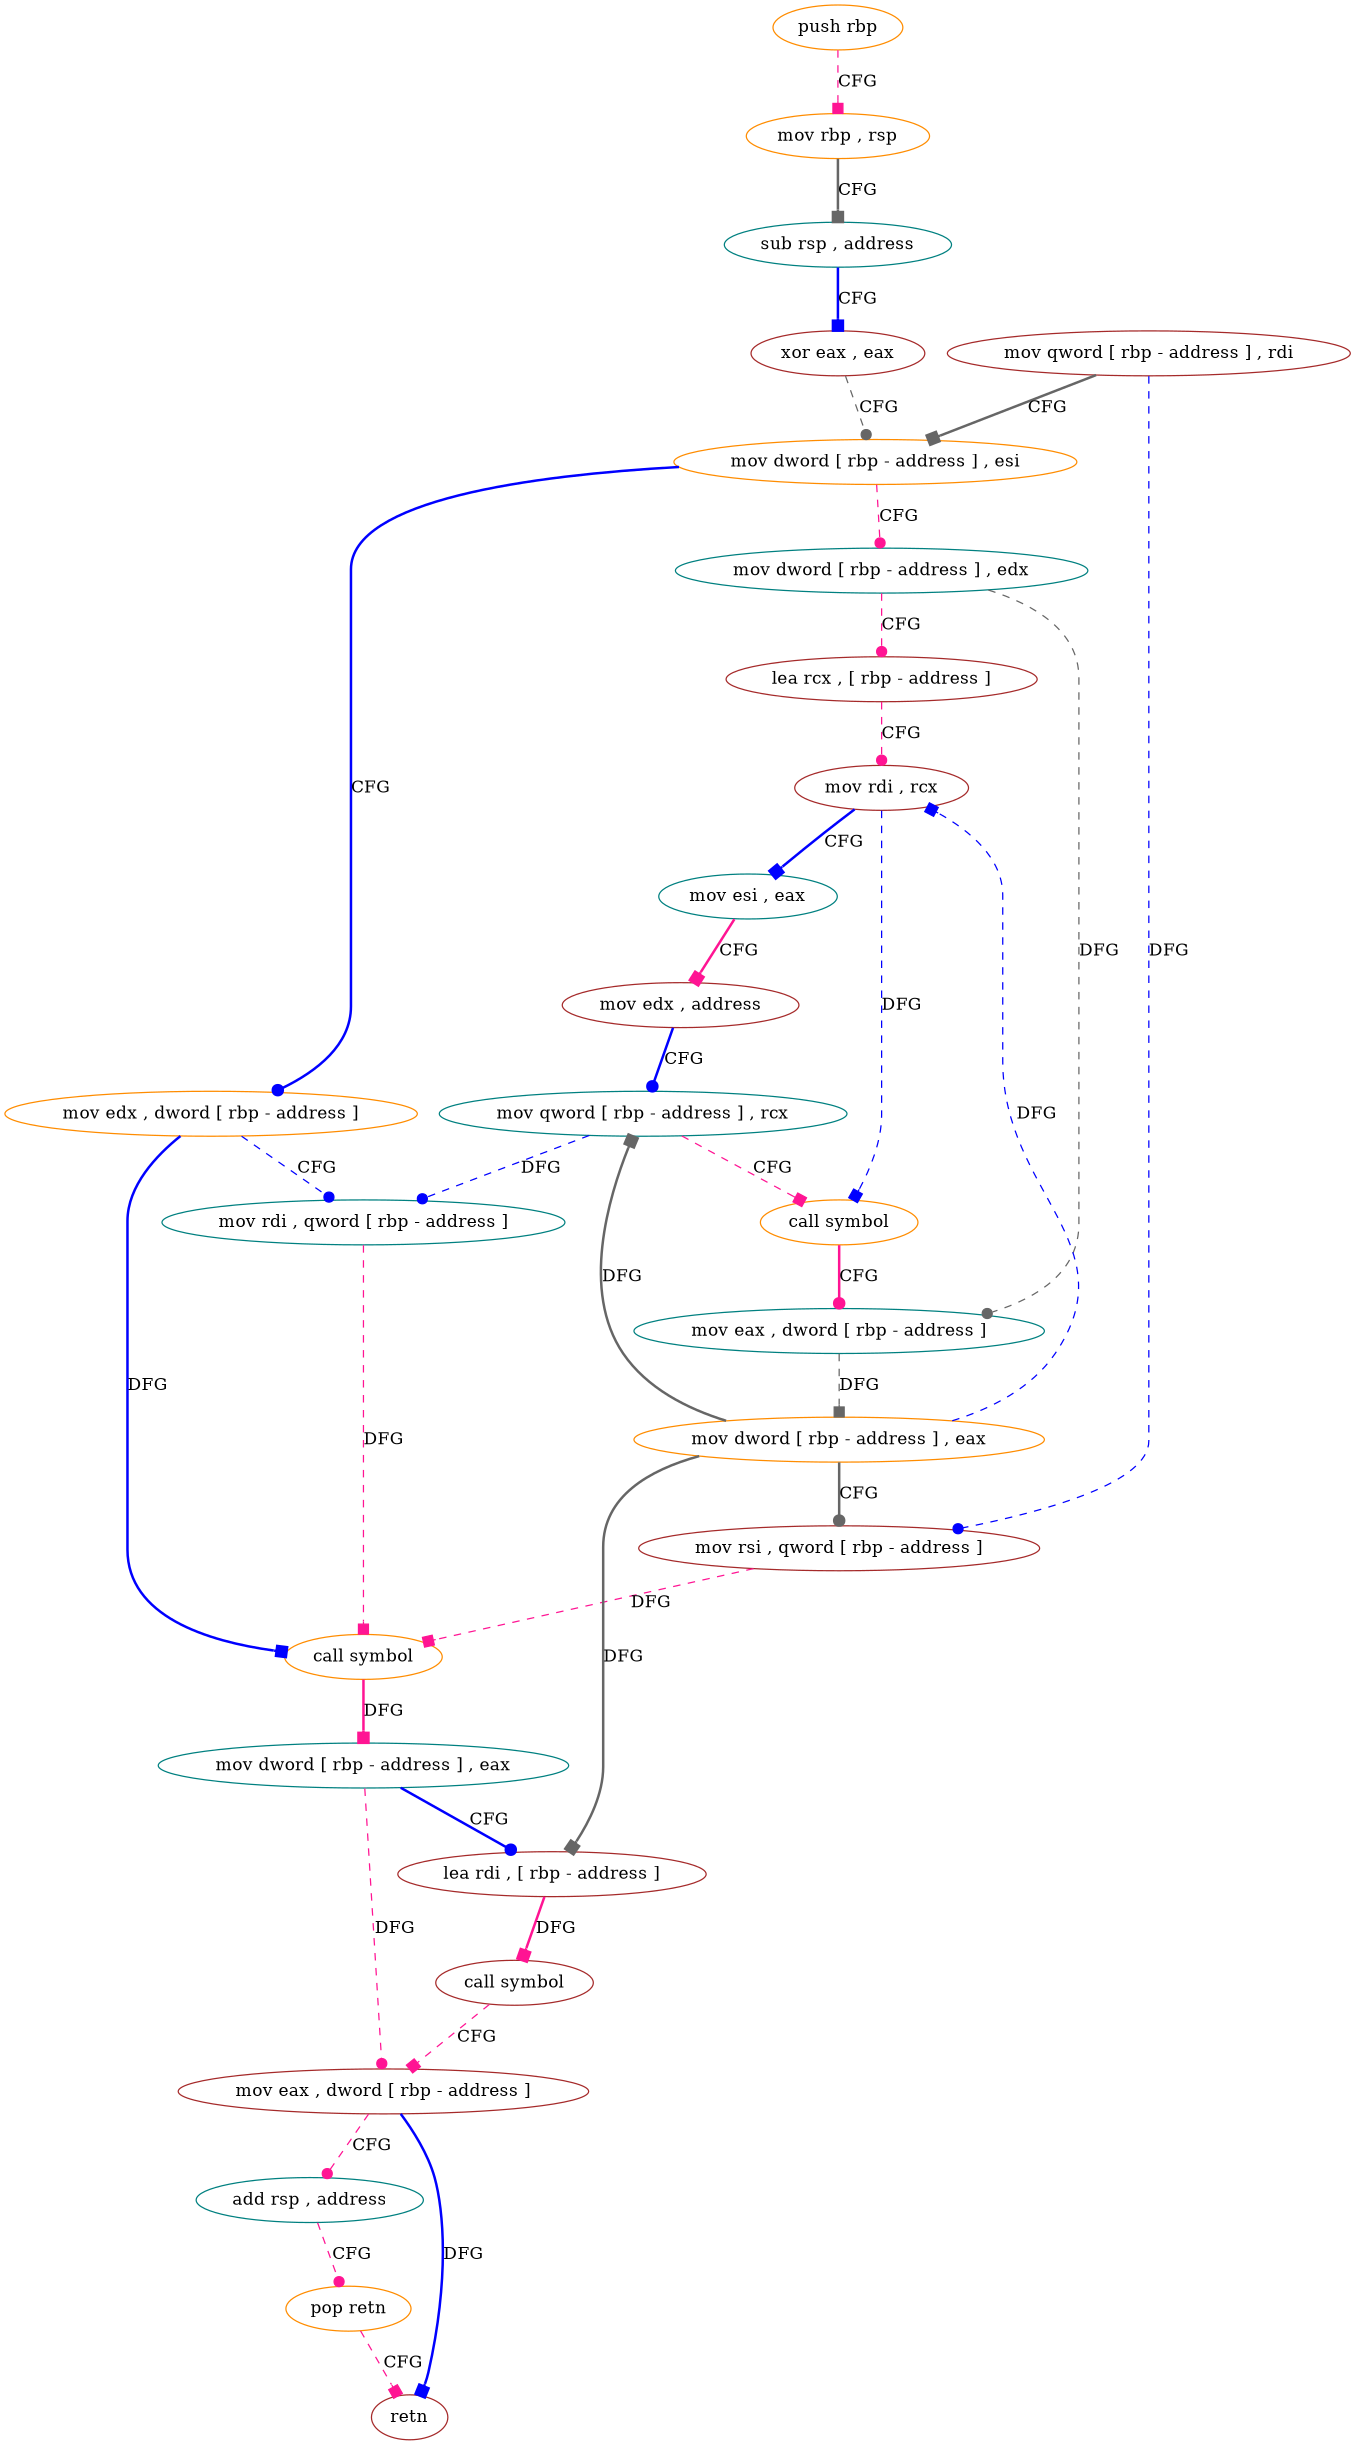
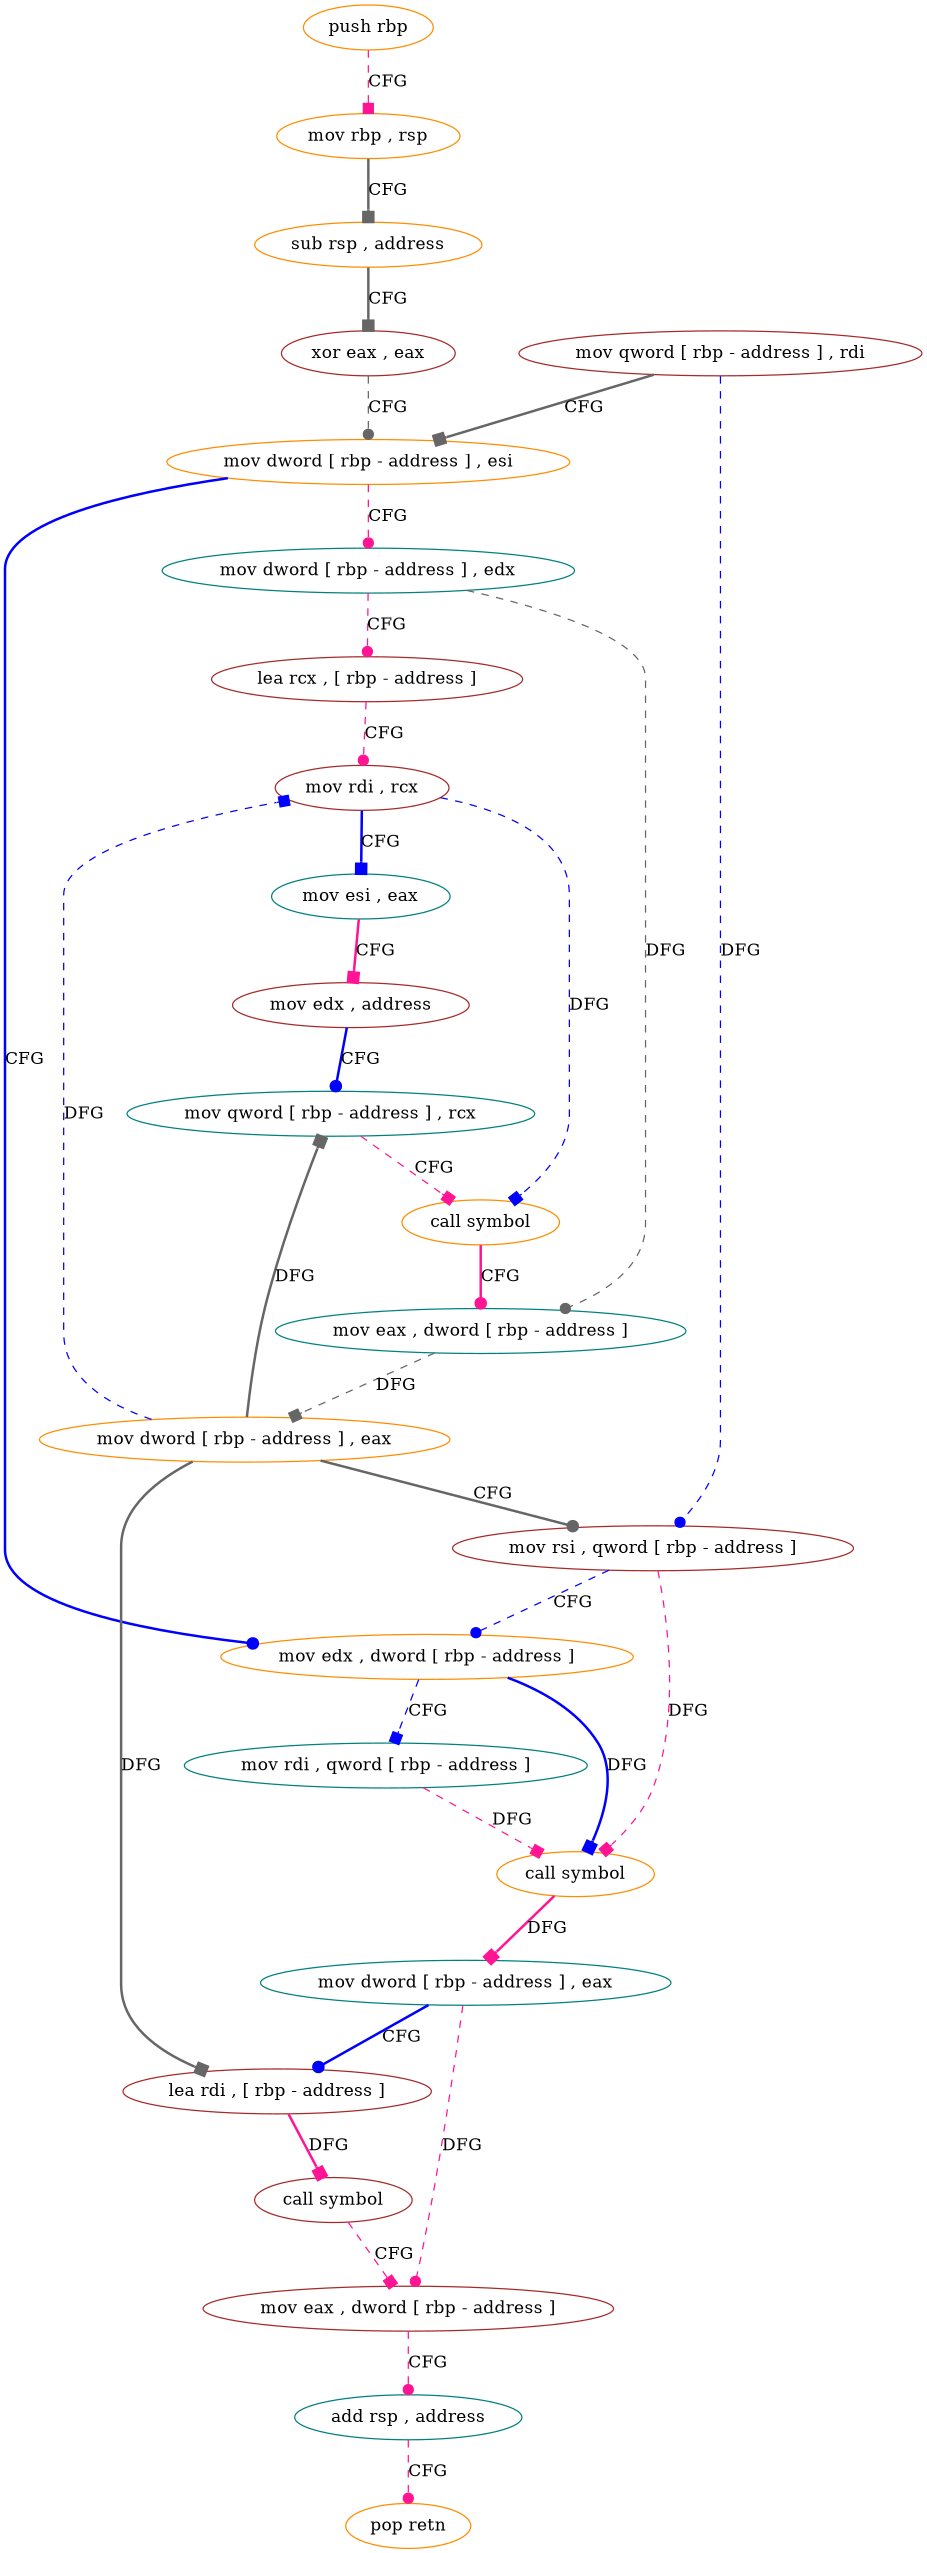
node "sub rsp , address": color teal -> darkorange
edge "sub rsp , address" -> "xor eax , eax": color blue -> gray40
edge "mov edx , dword [ rbp - address ]" -> "mov rdi , qword [ rbp - address ]": arrowhead dot -> box
edge "mov qword [ rbp - address ] , rcx" -> "mov rdi , qword [ rbp - address ]": removed, label "DFG"
edge "mov rsi , qword [ rbp - address ]" -> "mov edx , dword [ rbp - address ]": added, label "CFG"
node "retn": removed
